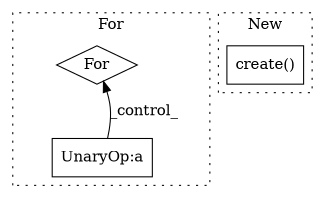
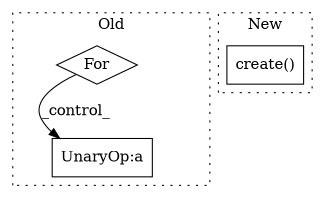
cluster "For": label "For" -> "Old"
edge "UnaryOp:a" -> "For": reversed
